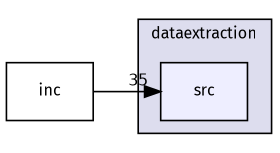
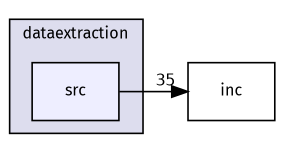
edge "inc" -> "src": reversed
